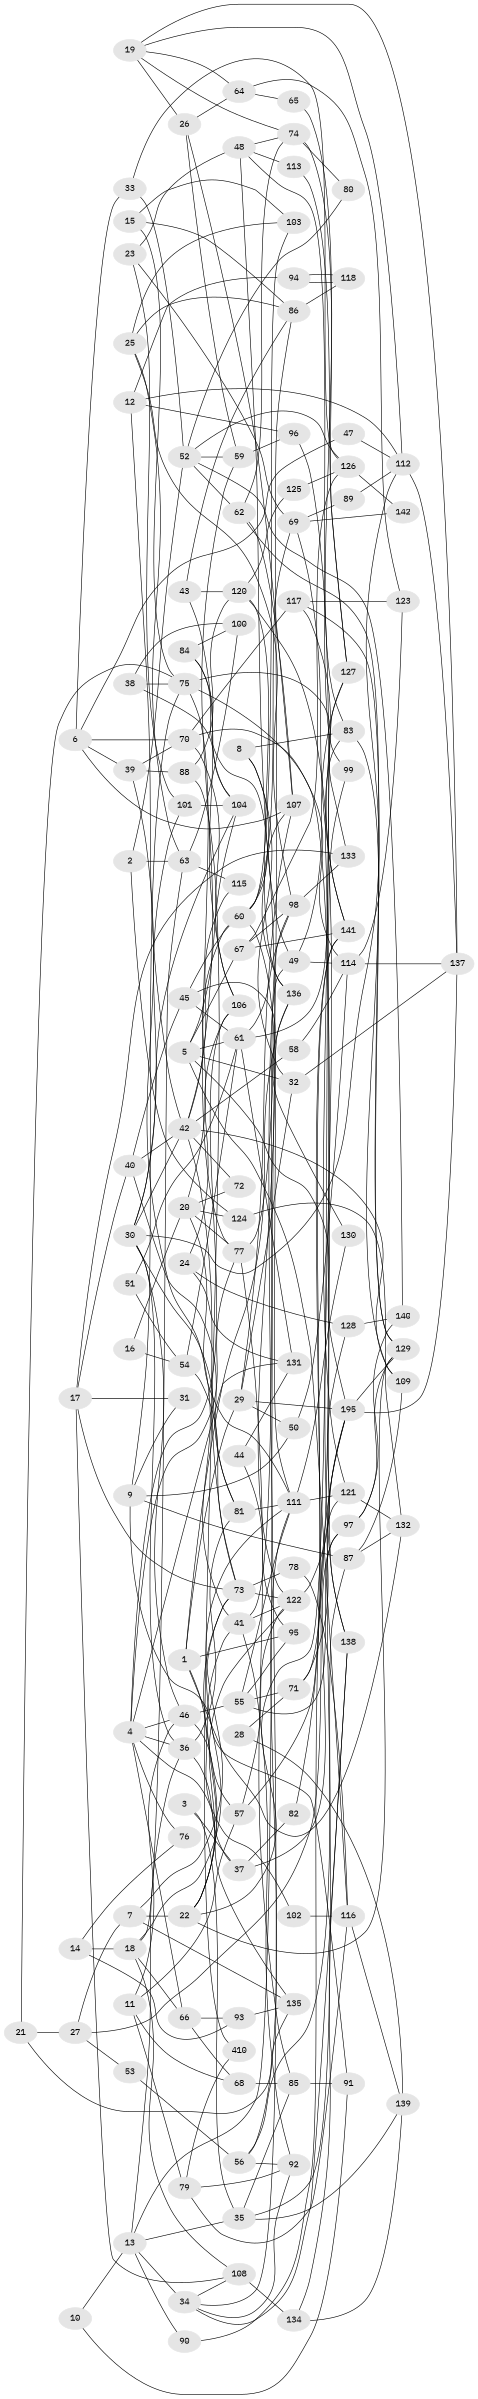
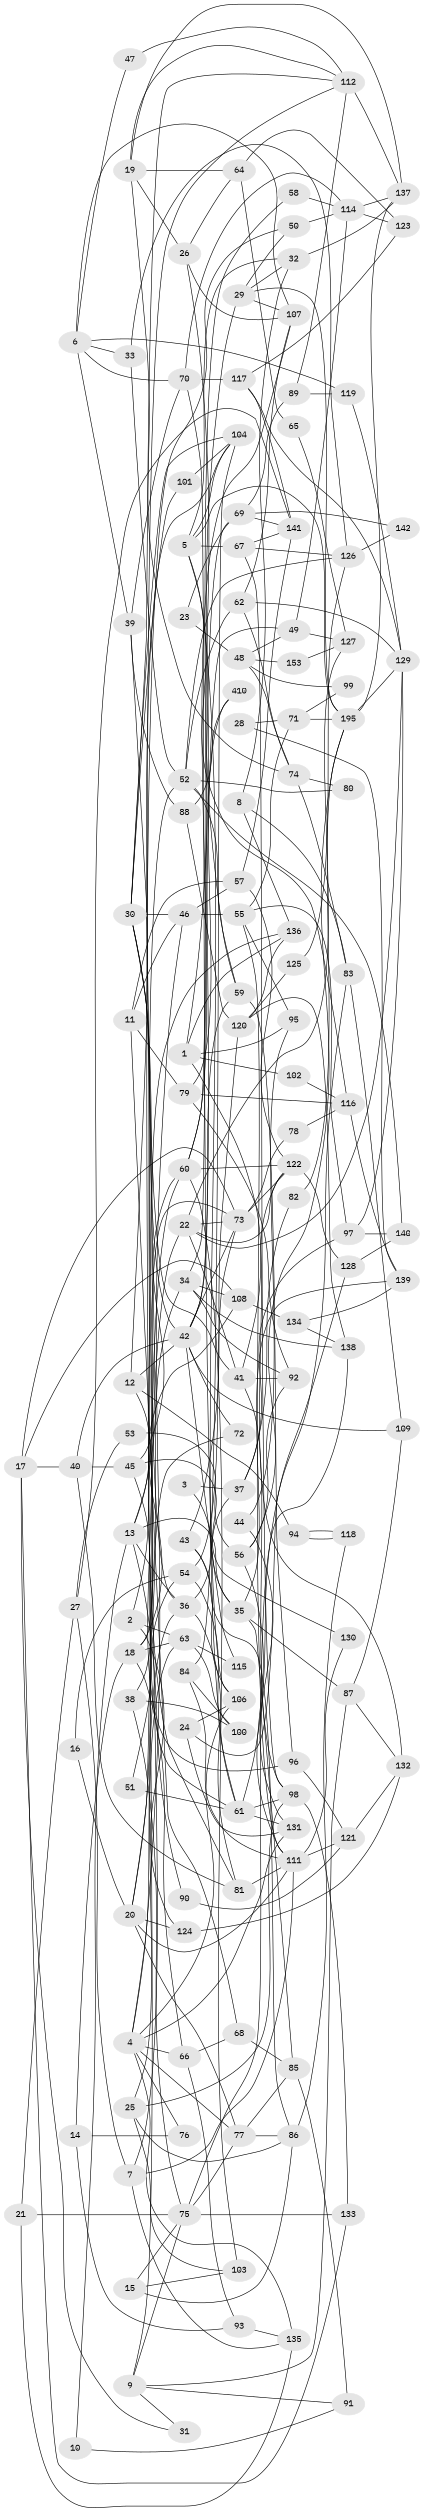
node "113": label "113" -> "153"
node "119": added
edge "23" -- "101": removed
